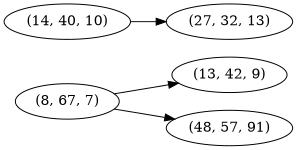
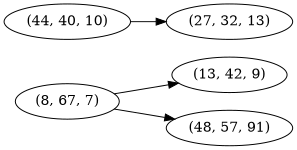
node "(14, 40, 10)": label "(14, 40, 10)" -> "(44, 40, 10)"
